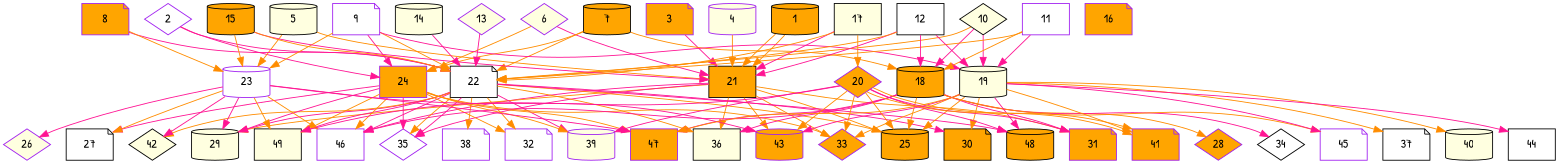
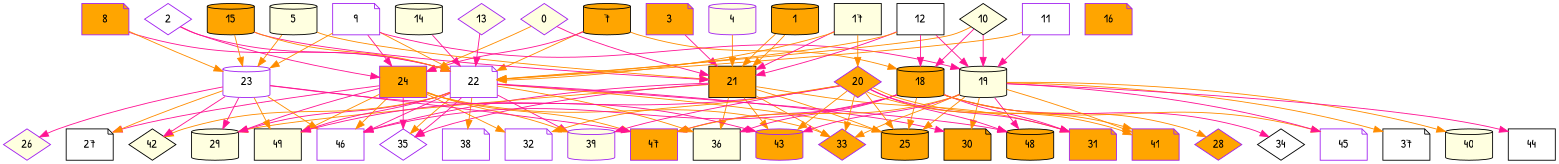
node "6": label "6" -> "0"
edge "11" -> "18": removed
edge "7" -> "24": color darkorange -> deeppink
node "22": color black -> purple
edge "22" -> "32": now "20" -> "32"
